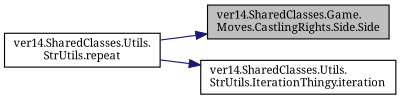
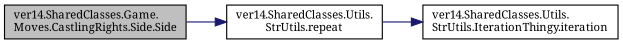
edge "ver14.SharedClasses.Utils. StrUtils.repeat" -> "ver14.SharedClasses.Game. Moves.CastlingRights.Side.Side": reversed
